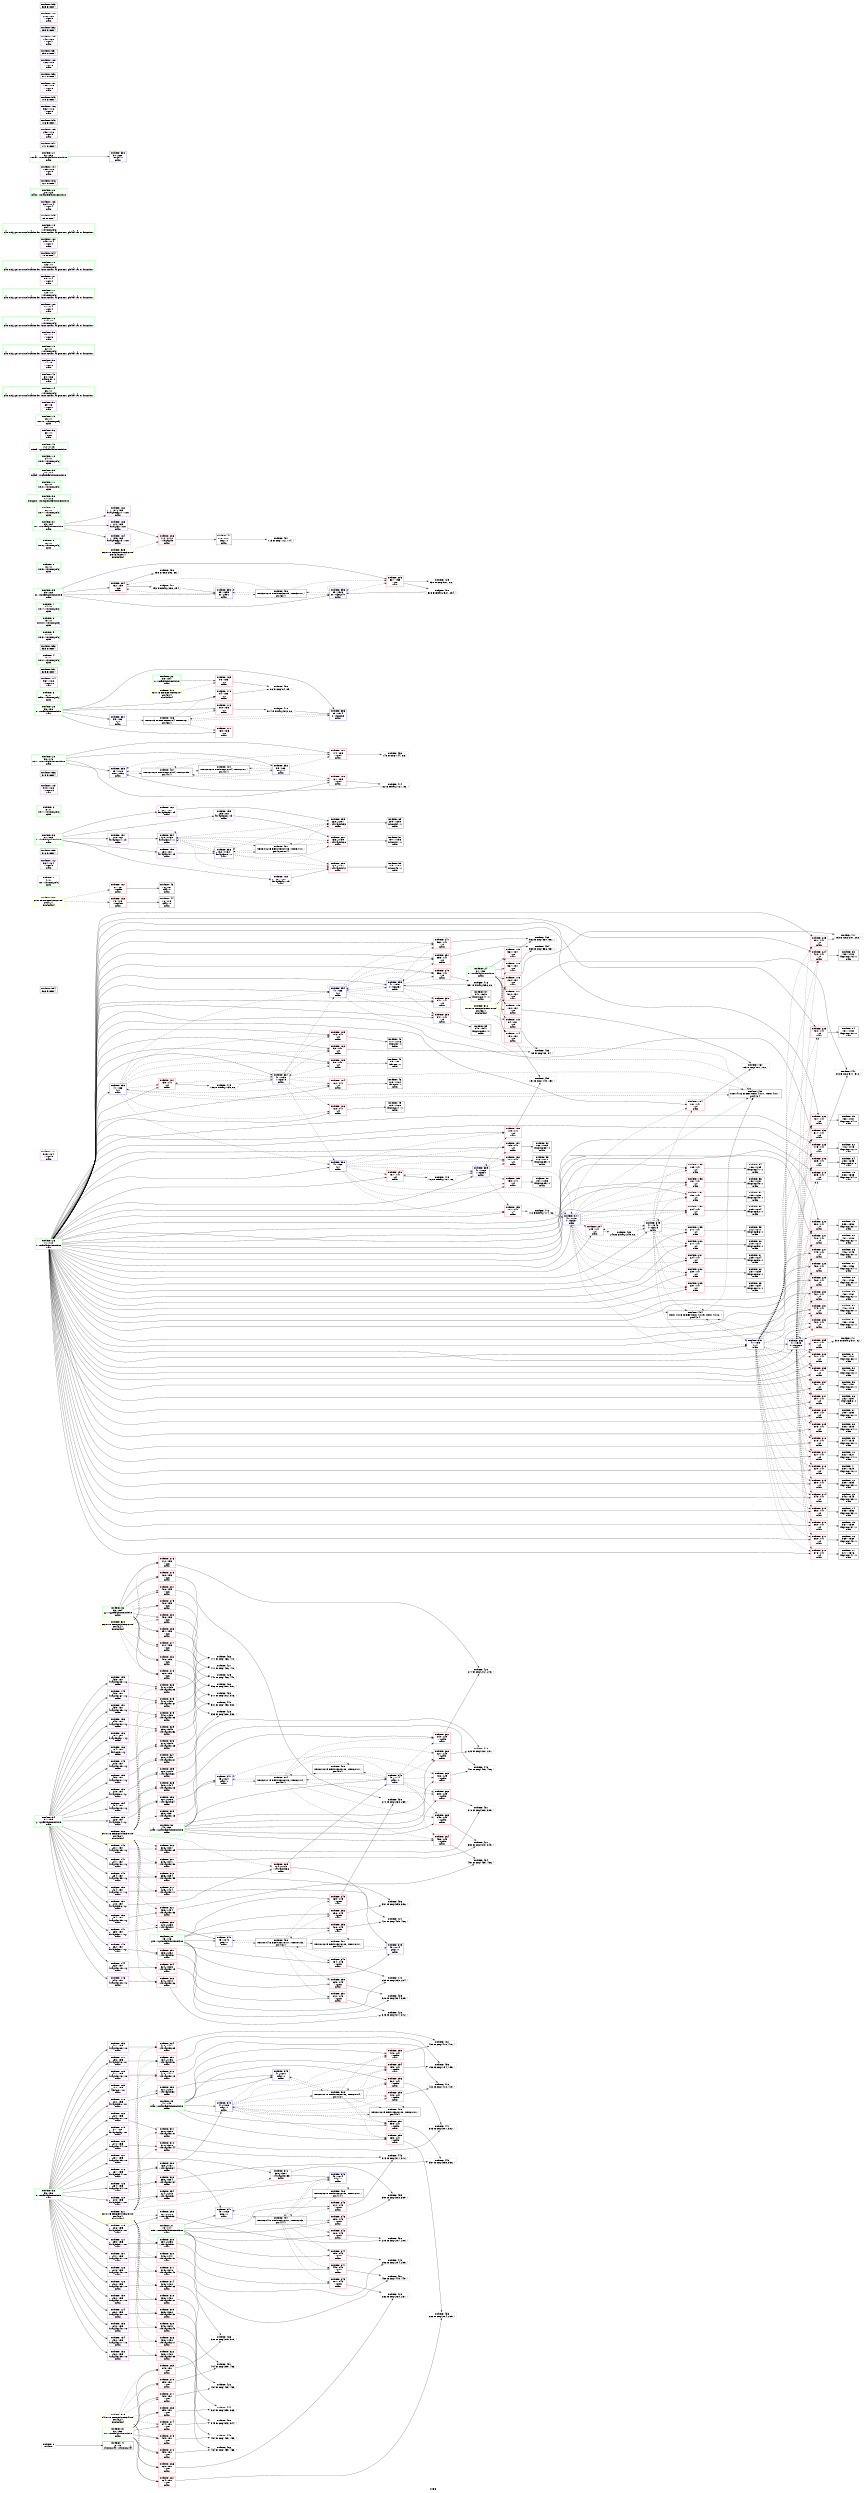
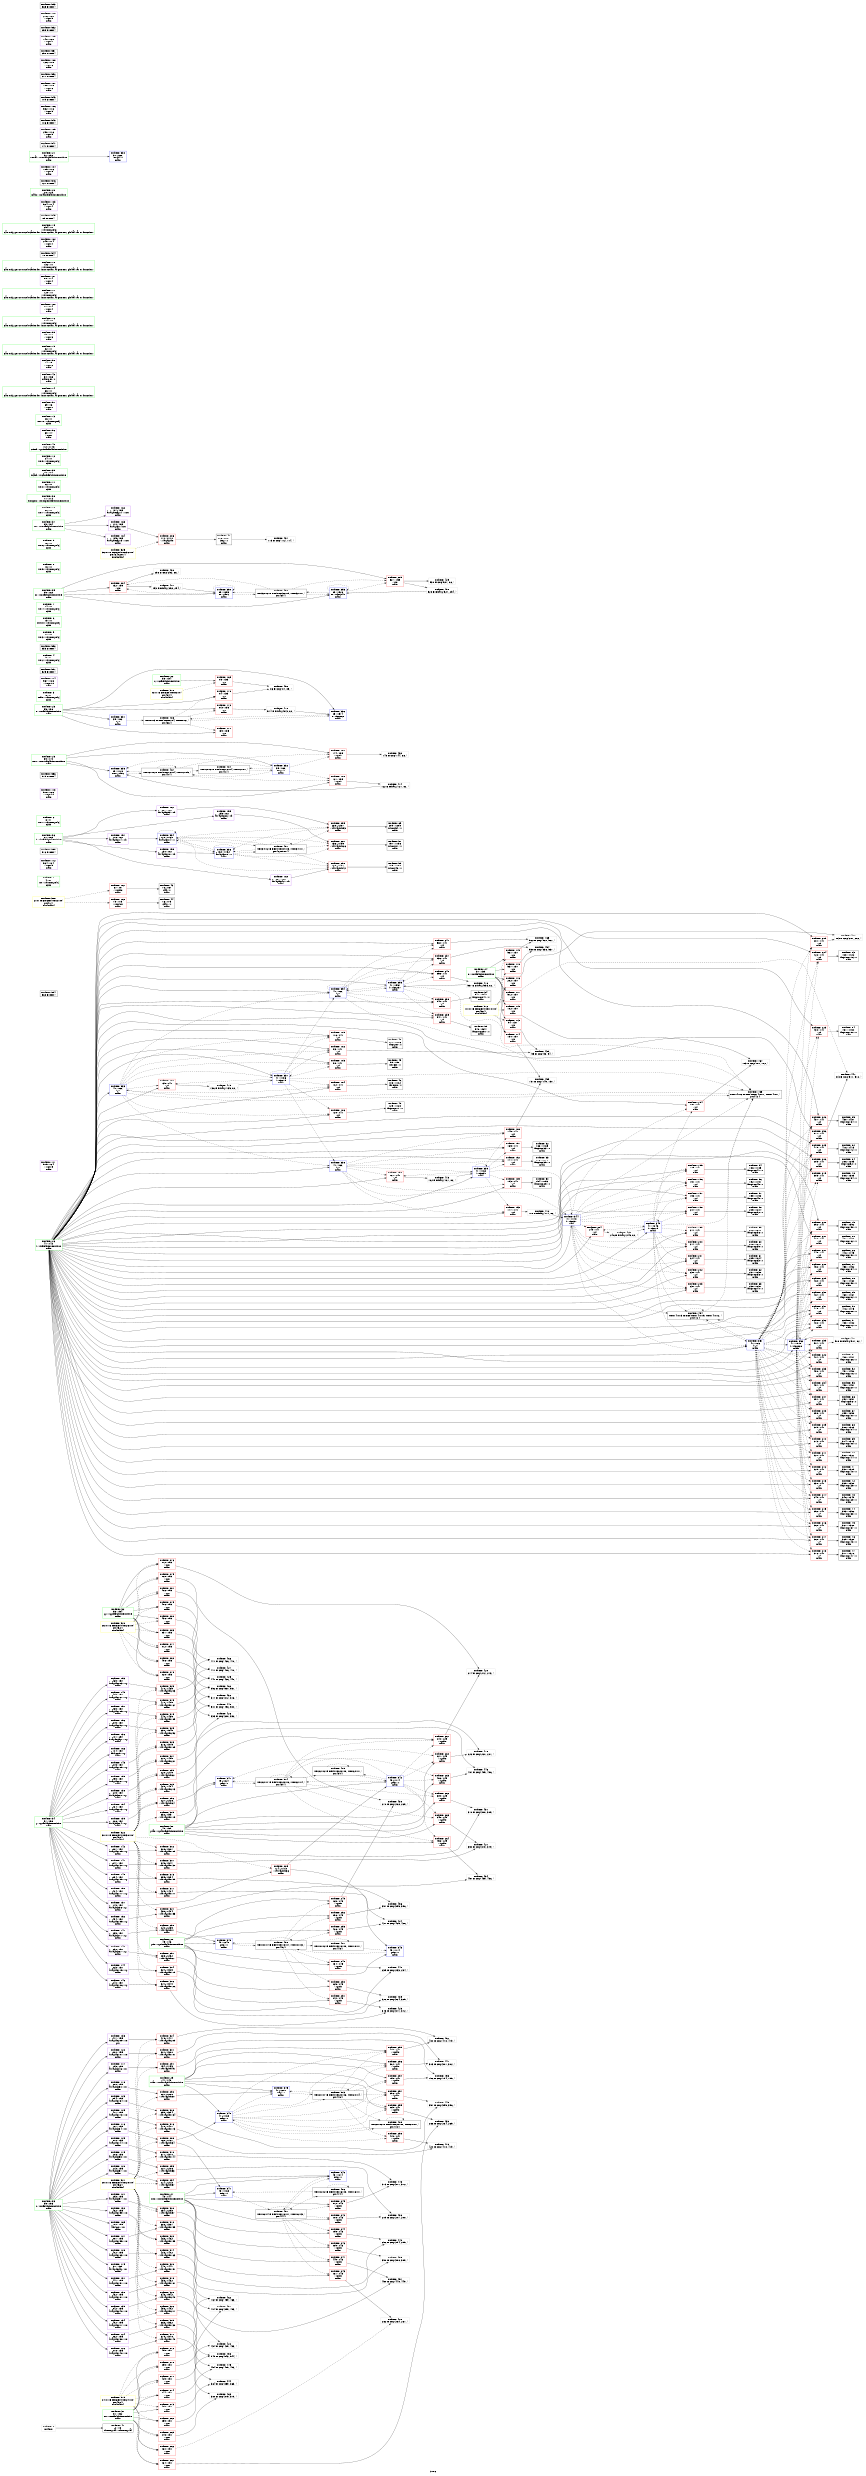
edge "NodeID: 177" -> "NodeID: 447": style solid -> dashed
node "NodeID: 133": text "main" -> "pts"
edge "NodeID: 312" -> "NodeID: 346": now "NodeID: 27" -> "NodeID: 346"
edge "NodeID: 266" -> "NodeID: 428": style solid -> dashed
